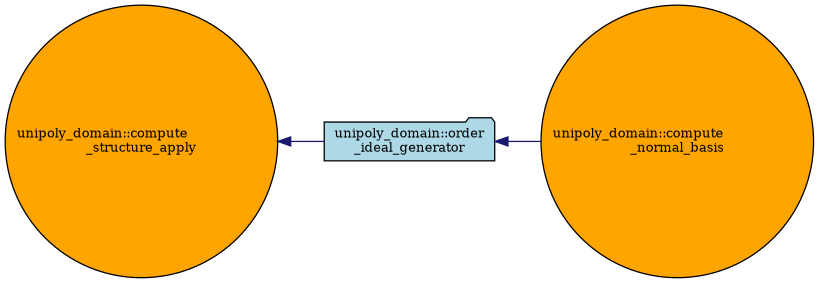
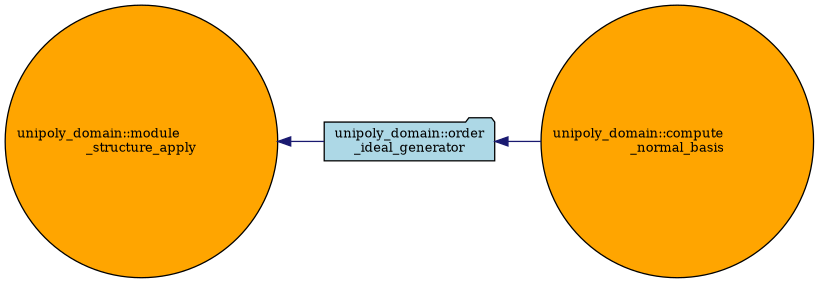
node "unipoly_domain::compute _structure_apply": label "unipoly_domain::compute _structure_apply" -> "unipoly_domain::module _structure_apply"
